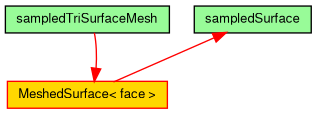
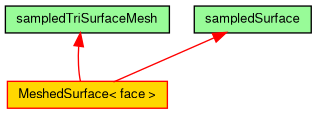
edge "sampledTriSurfaceMesh" -> "MeshedSurface< face >": reversed
